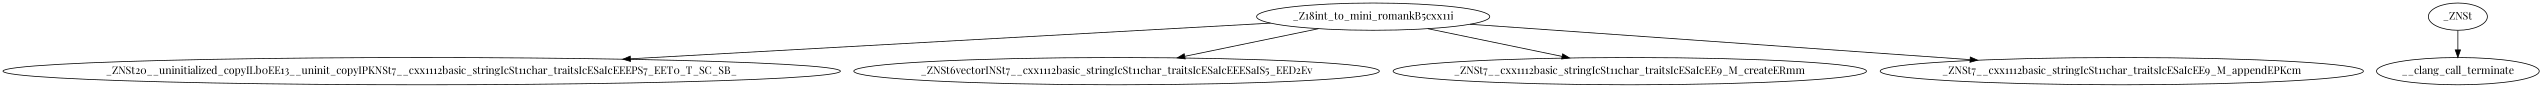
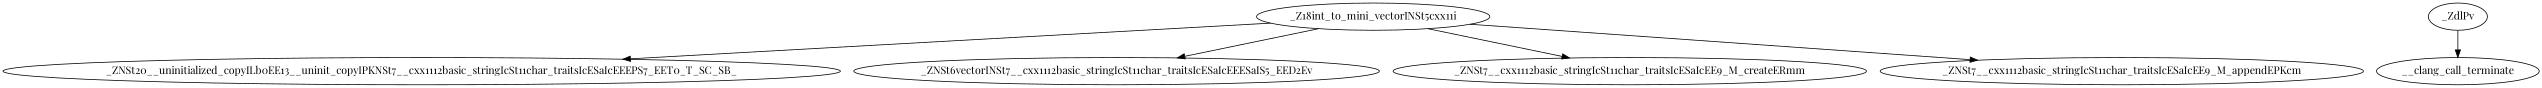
node "_Z18int_to_mini_romankB5cxx11i": label "_Z18int_to_mini_romankB5cxx11i" -> "_Z18int_to_mini_vectorINSt5cxx11i"
node "_ZNSt": label "_ZNSt" -> "_ZdlPv"
